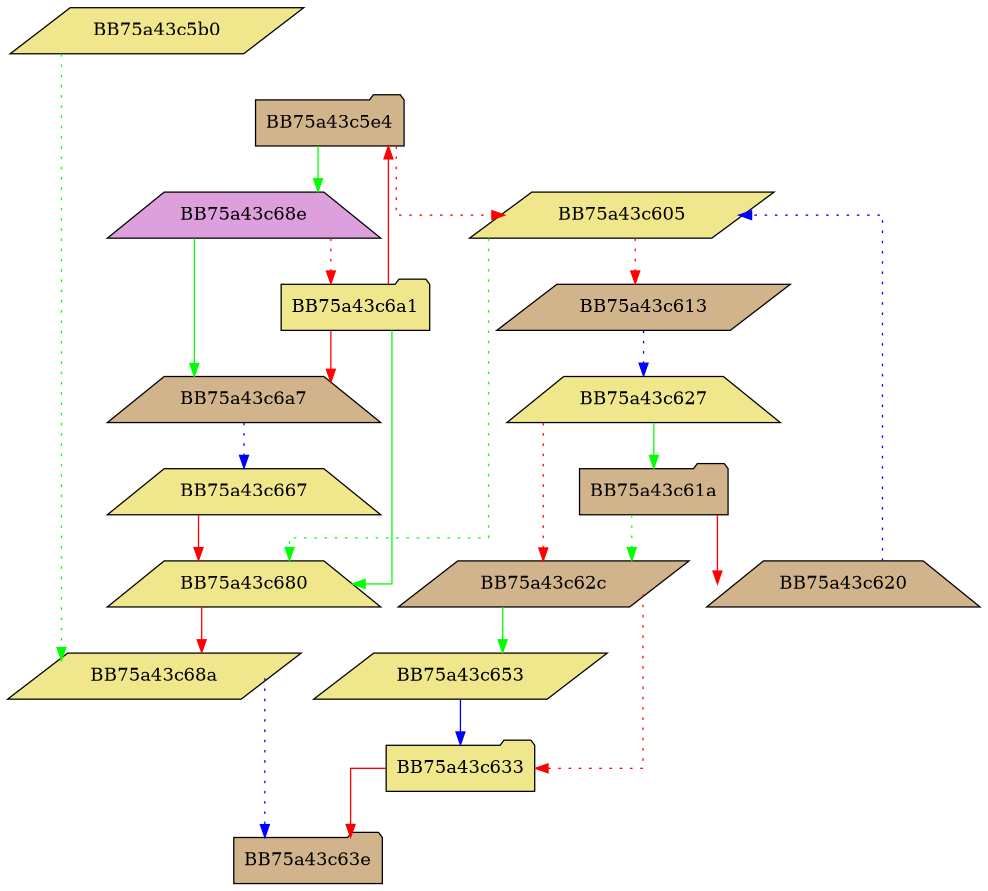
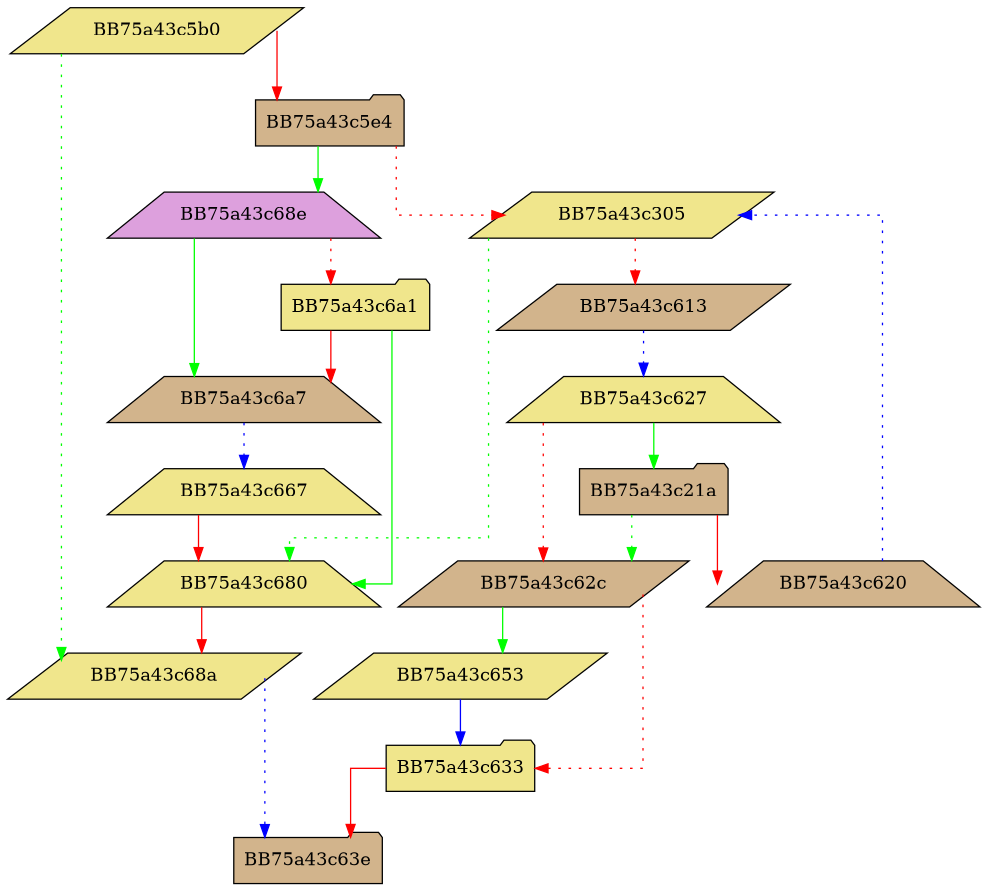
node "BB75a43c605": label "BB75a43c605" -> "BB75a43c305"
edge "BB75a43c6a1" -> "BB75a43c5e4": now "BB75a43c5b0" -> "BB75a43c5e4"
node "BB75a43c61a": label "BB75a43c61a" -> "BB75a43c21a"
